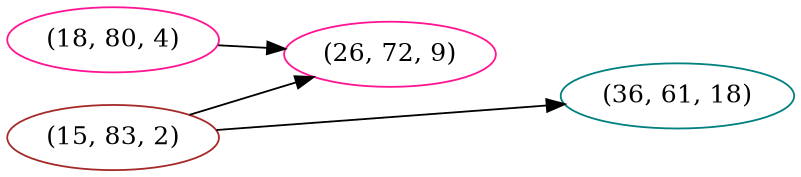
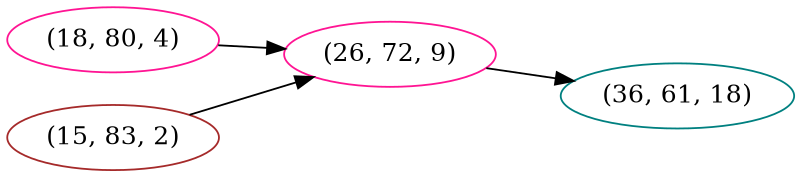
edge "(15, 83, 2)" -> "(36, 61, 18)": now "(26, 72, 9)" -> "(36, 61, 18)"
